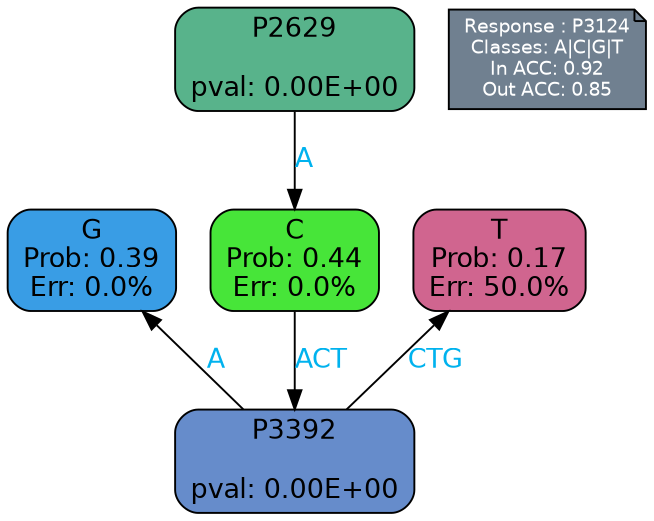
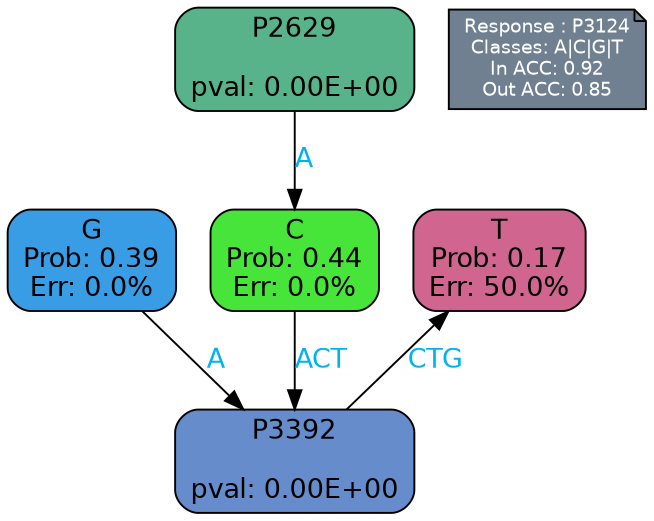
edge "P3392 pval: 0.00E+00" -> "G Prob: 0.39 Err: 0.0%": reversed
